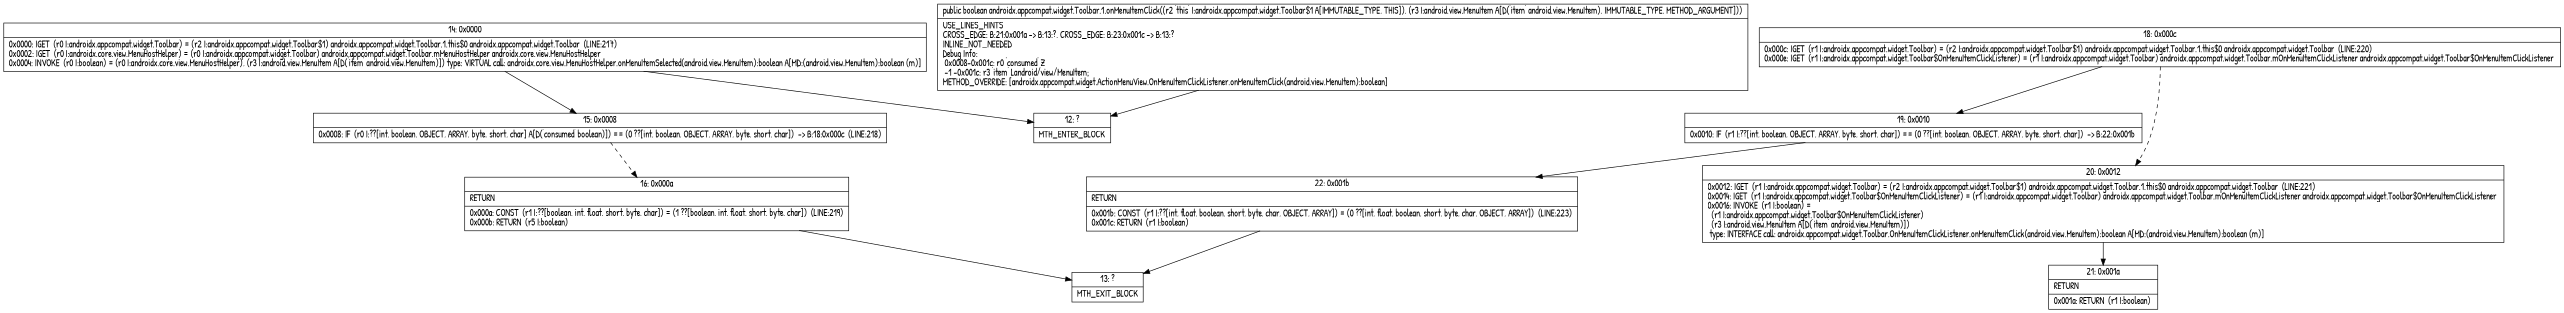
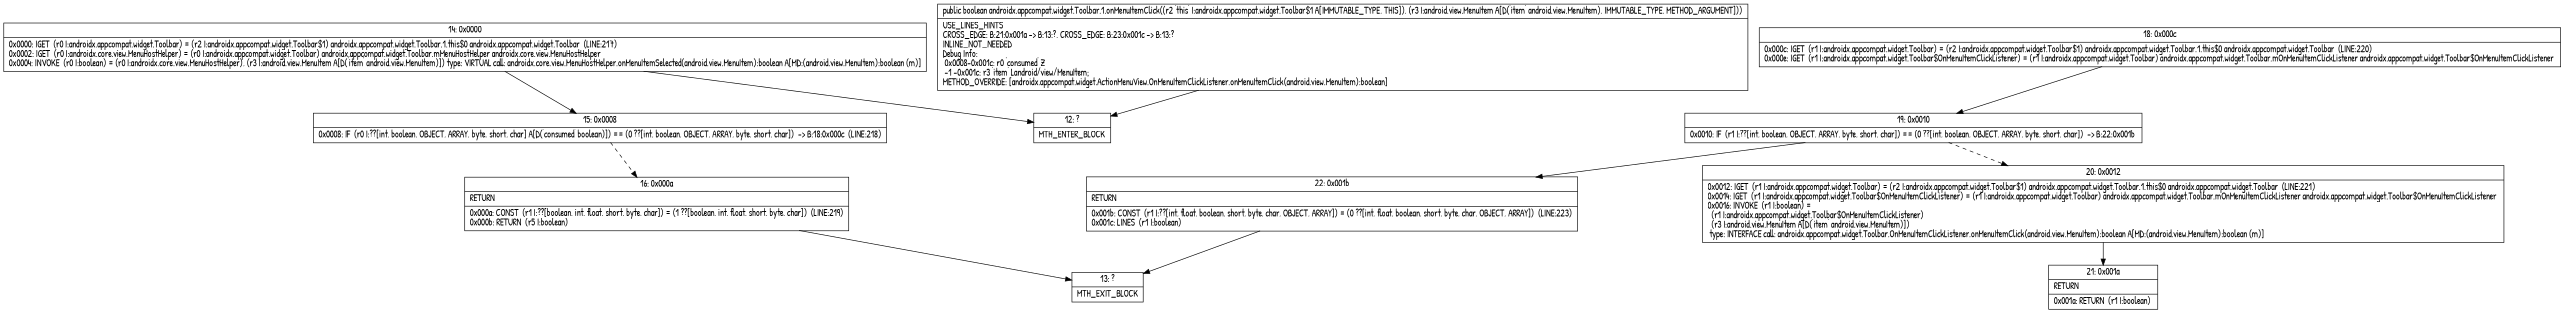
edge "18: 0x000c" -> "20: 0x0012": now "19: 0x0010" -> "20: 0x0012"
node "22: 0x001b": text "0x001c: RETURN  (r1 I:boolean)" -> "0x001c: LINES  (r1 I:boolean)"
